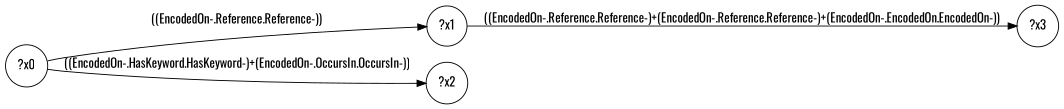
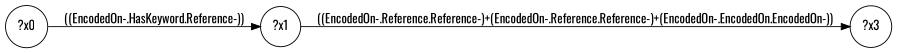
edge "?x0" -> "?x1": label "((EncodedOn-.Reference.Reference-))" -> "((EncodedOn-.HasKeyword.Reference-))"
node "?x2": removed
